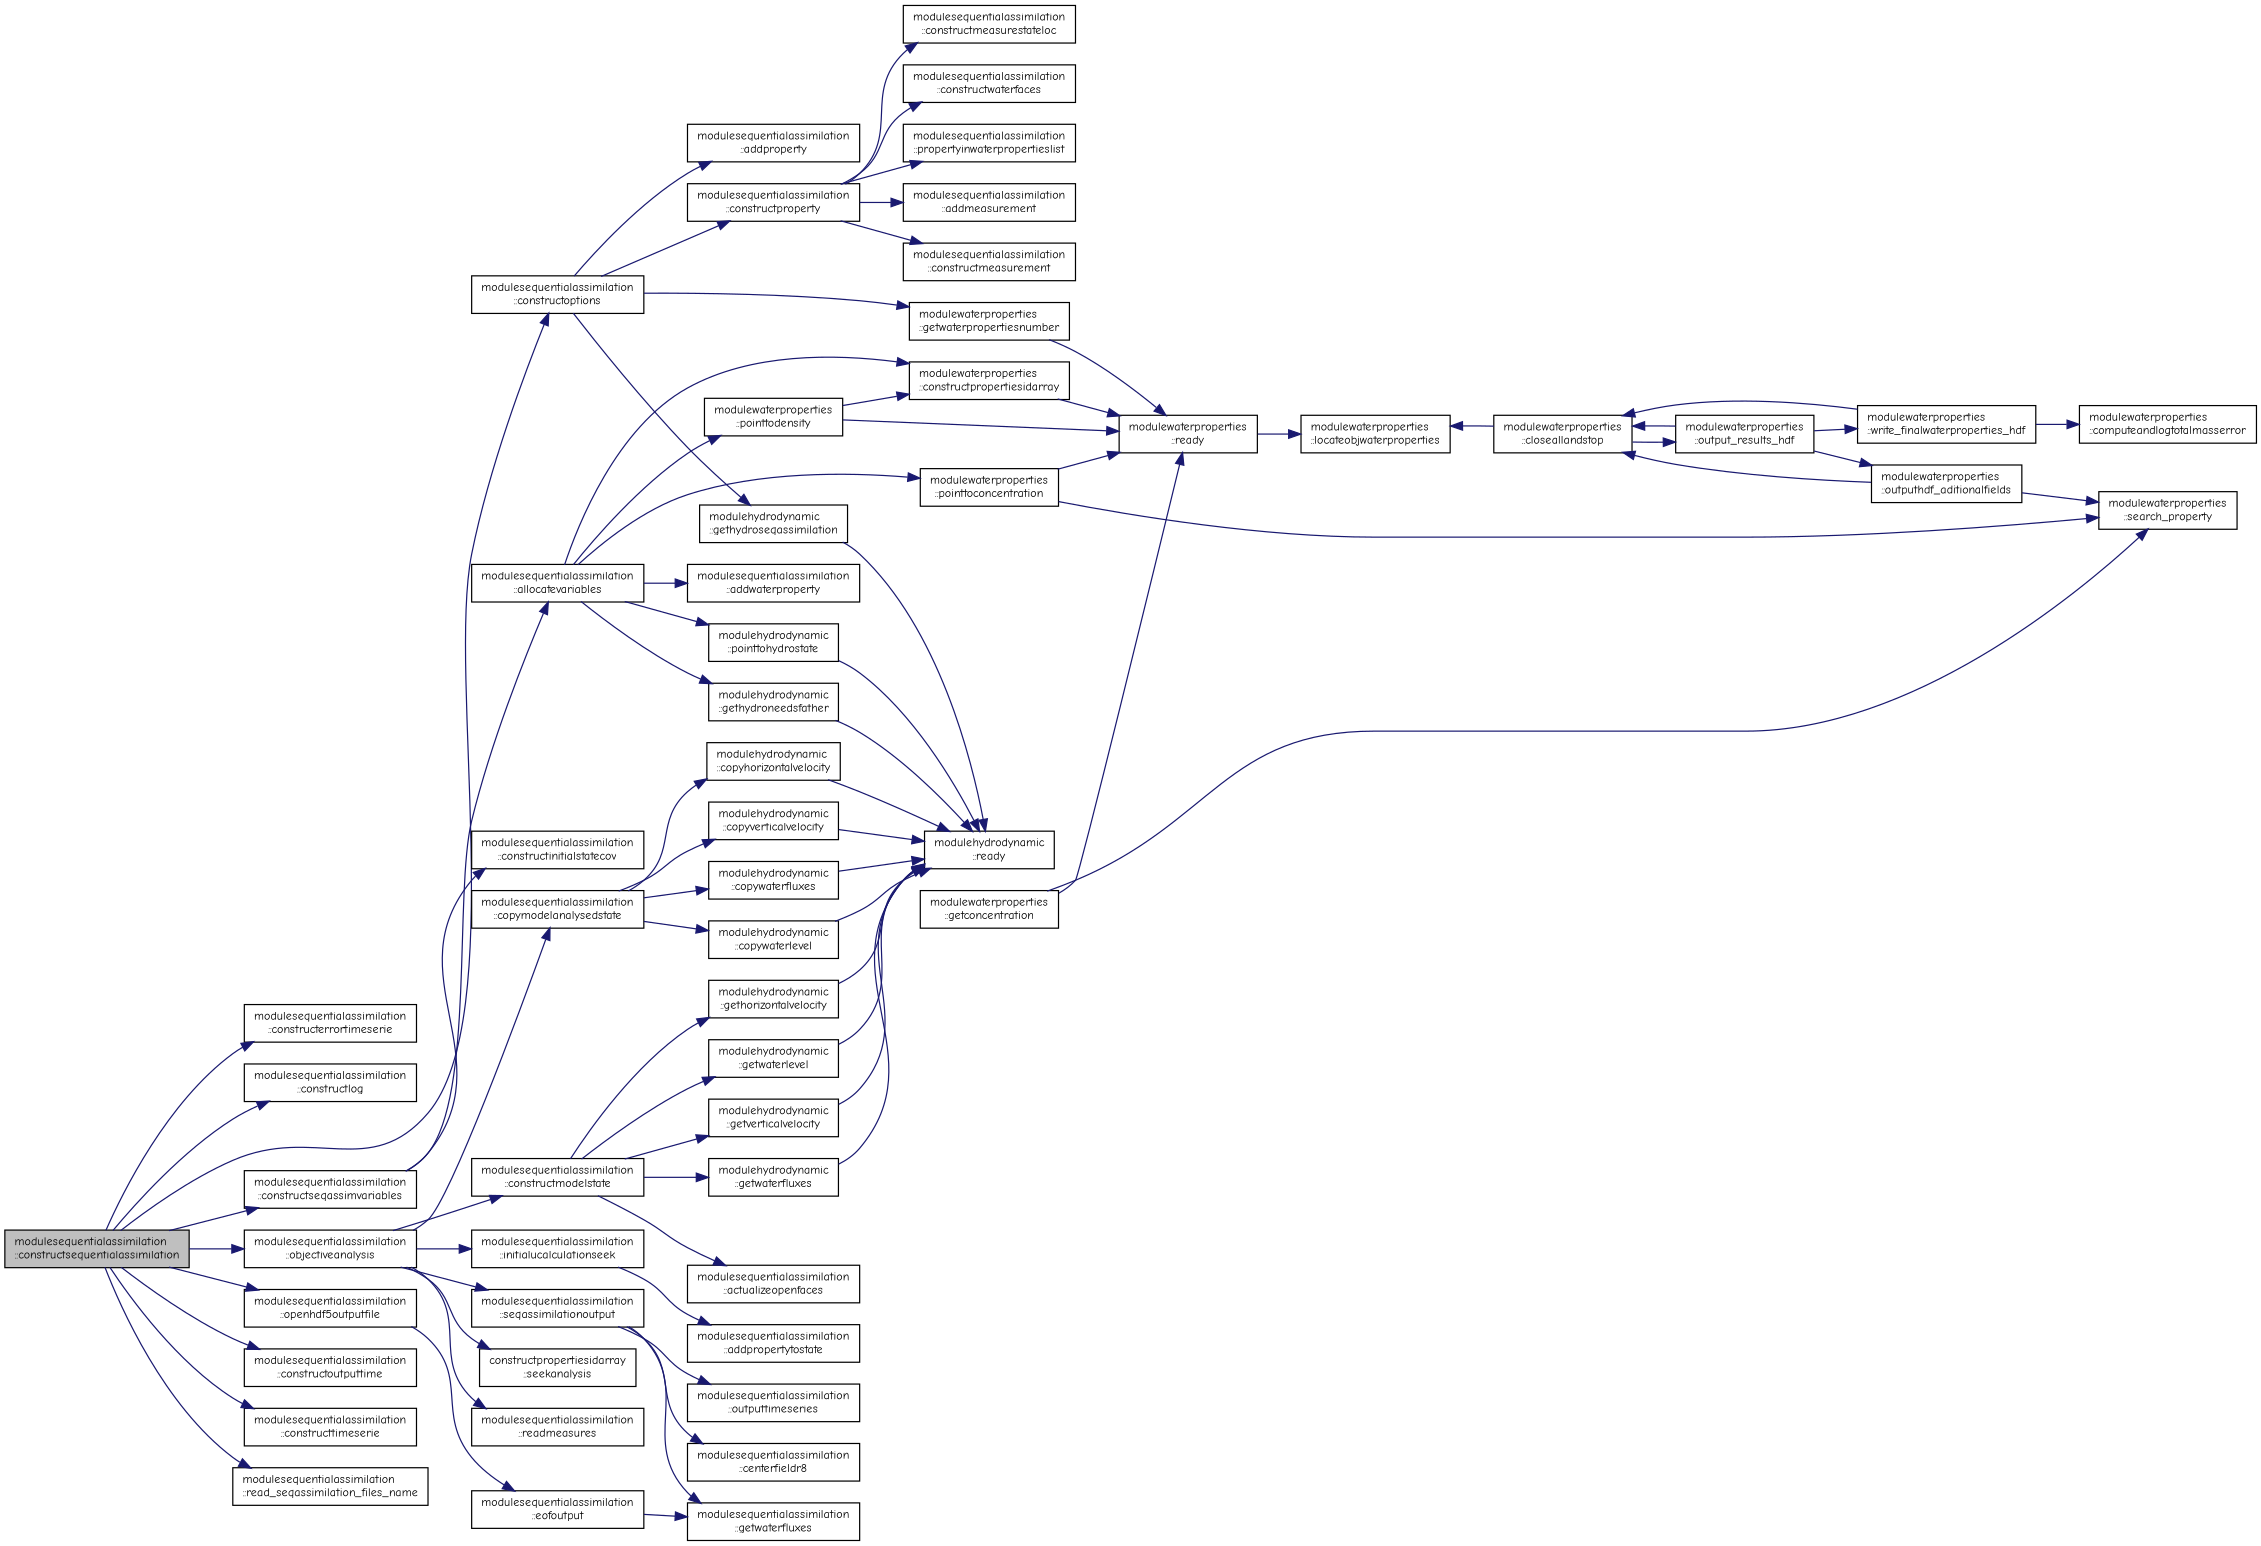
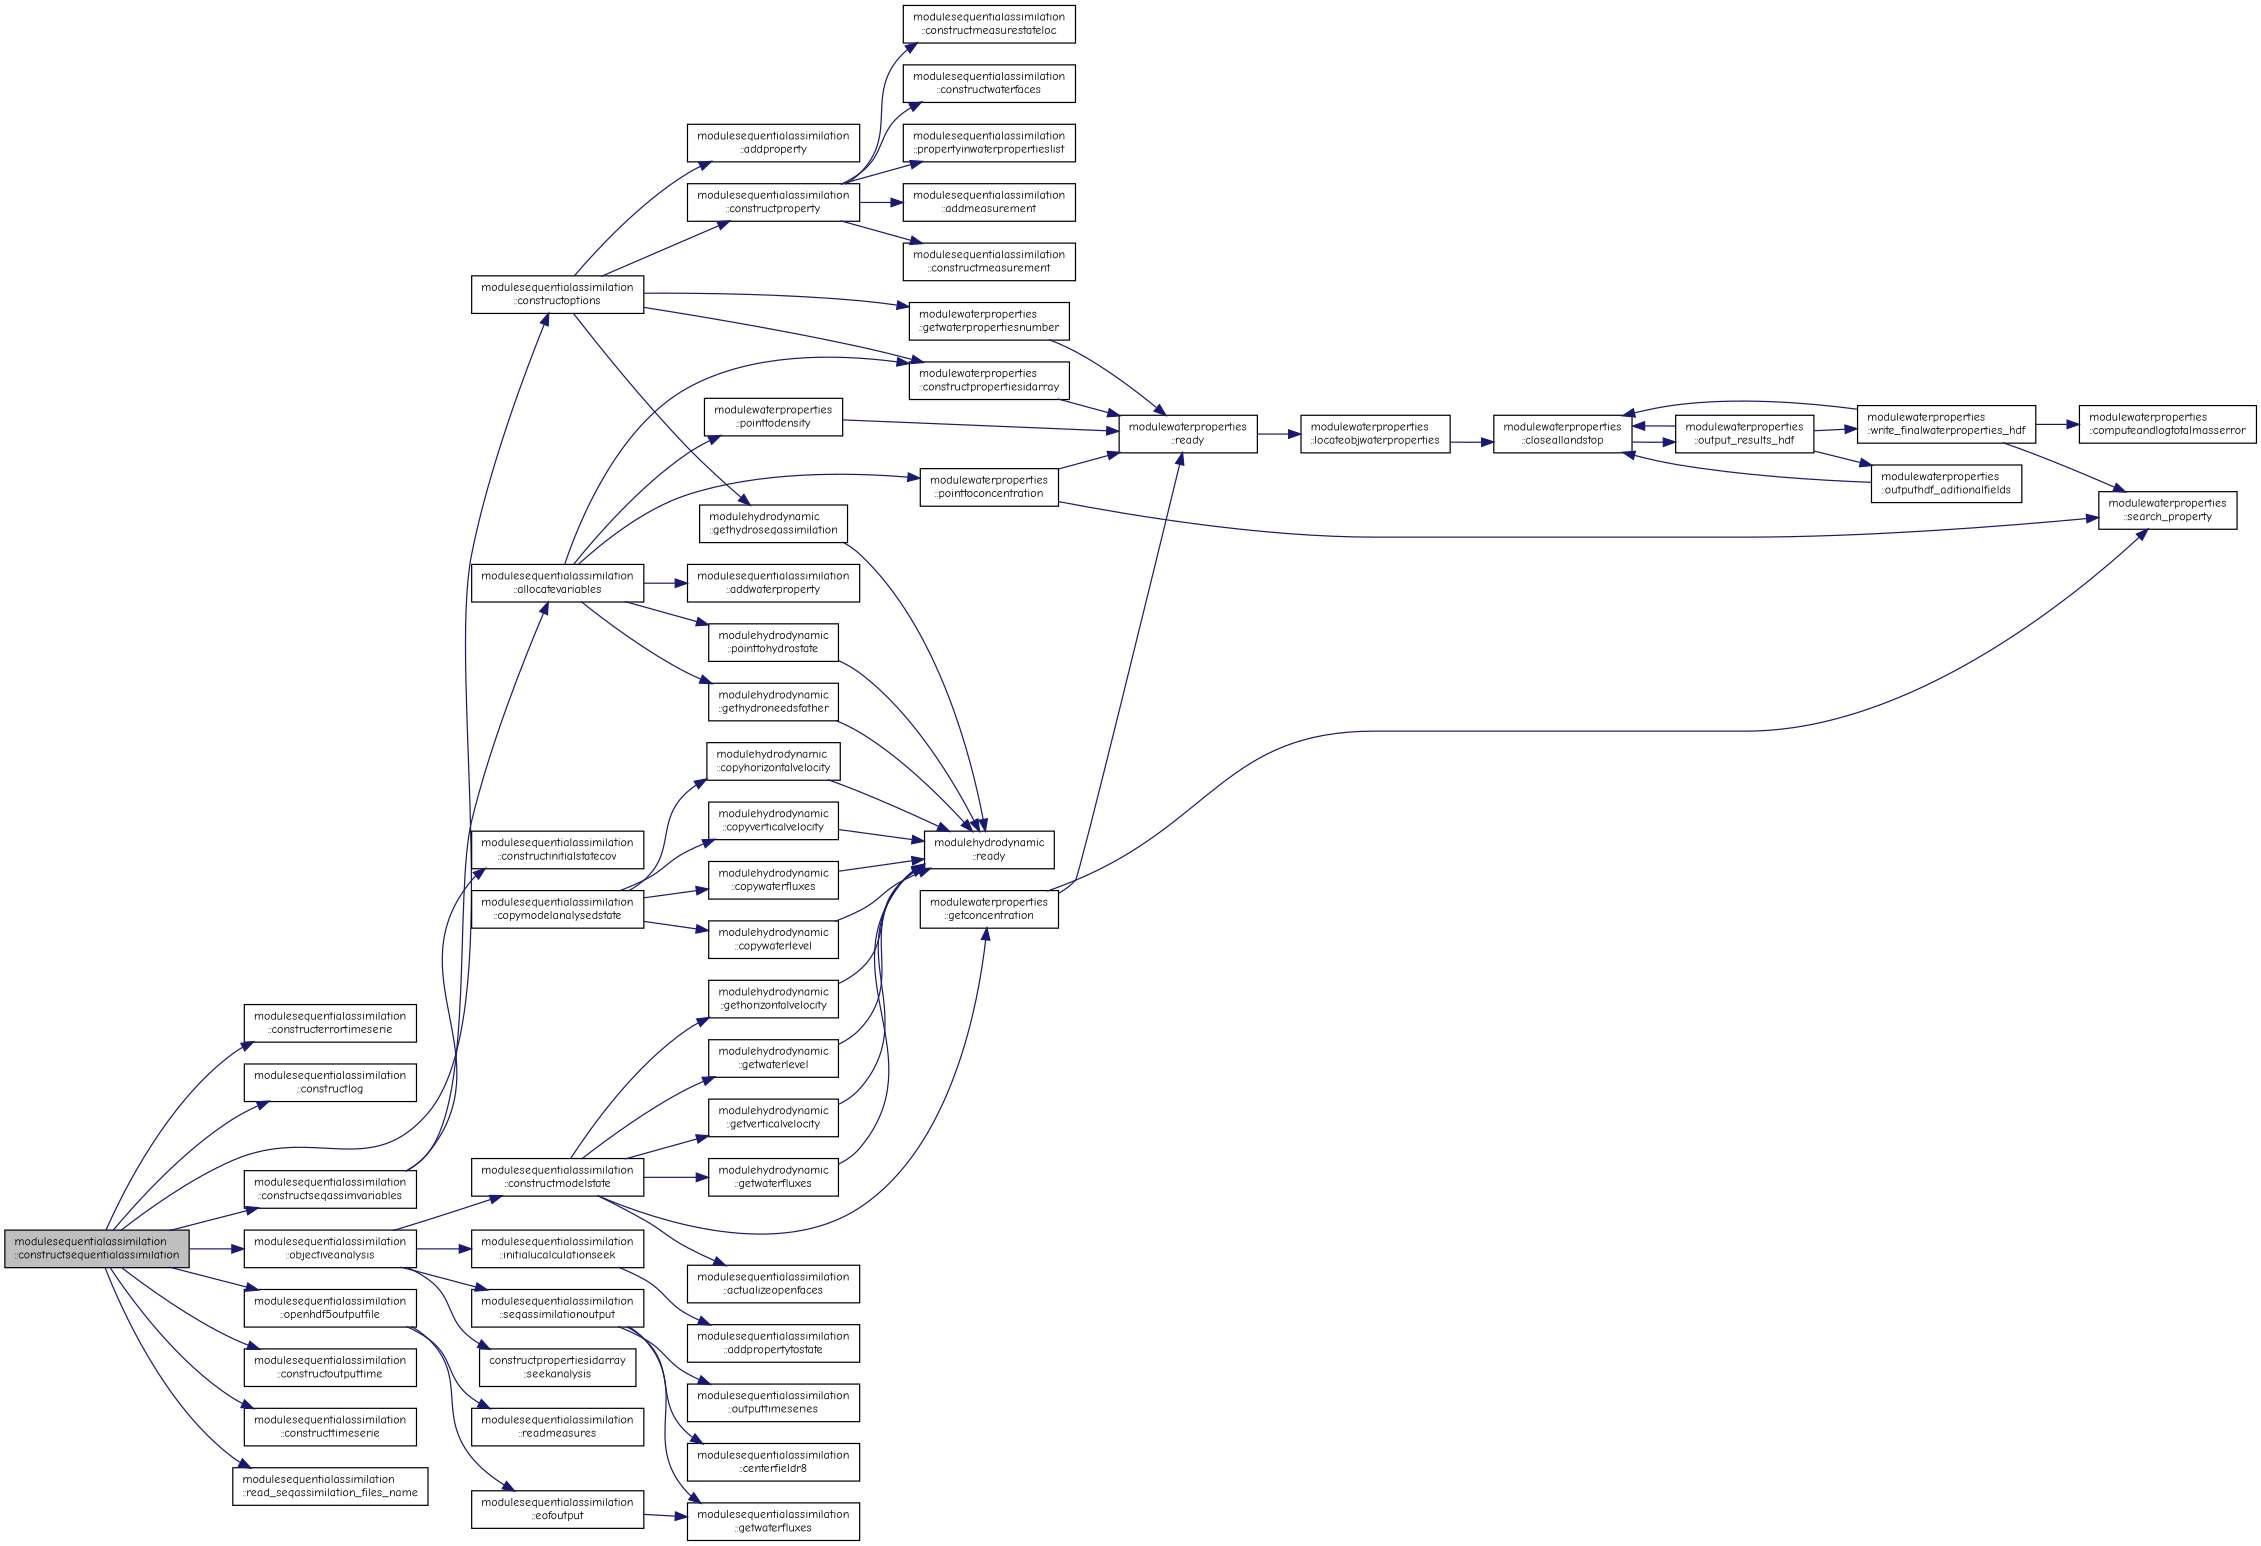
edge "modulewaterproperties ::pointtodensity" -> "modulewaterproperties ::constructpropertiesidarray": now "modulesequentialassimilation ::constructoptions" -> "modulewaterproperties ::constructpropertiesidarray"
edge "modulewaterproperties ::closeallandstop" -> "modulewaterproperties ::locateobjwaterproperties": reversed
edge "modulewaterproperties ::outputhdf_aditionalfields" -> "modulewaterproperties ::search_property": now "modulewaterproperties ::write_finalwaterproperties_hdf" -> "modulewaterproperties ::search_property"
edge "modulesequentialassimilation ::objectiveanalysis" -> "modulesequentialassimilation ::copymodelanalysedstate": removed
edge "modulesequentialassimilation ::constructmodelstate" -> "modulewaterproperties ::getconcentration": added
edge "modulesequentialassimilation ::objectiveanalysis" -> "modulesequentialassimilation ::readmeasures": now "modulesequentialassimilation ::openhdf5outputfile" -> "modulesequentialassimilation ::readmeasures"
